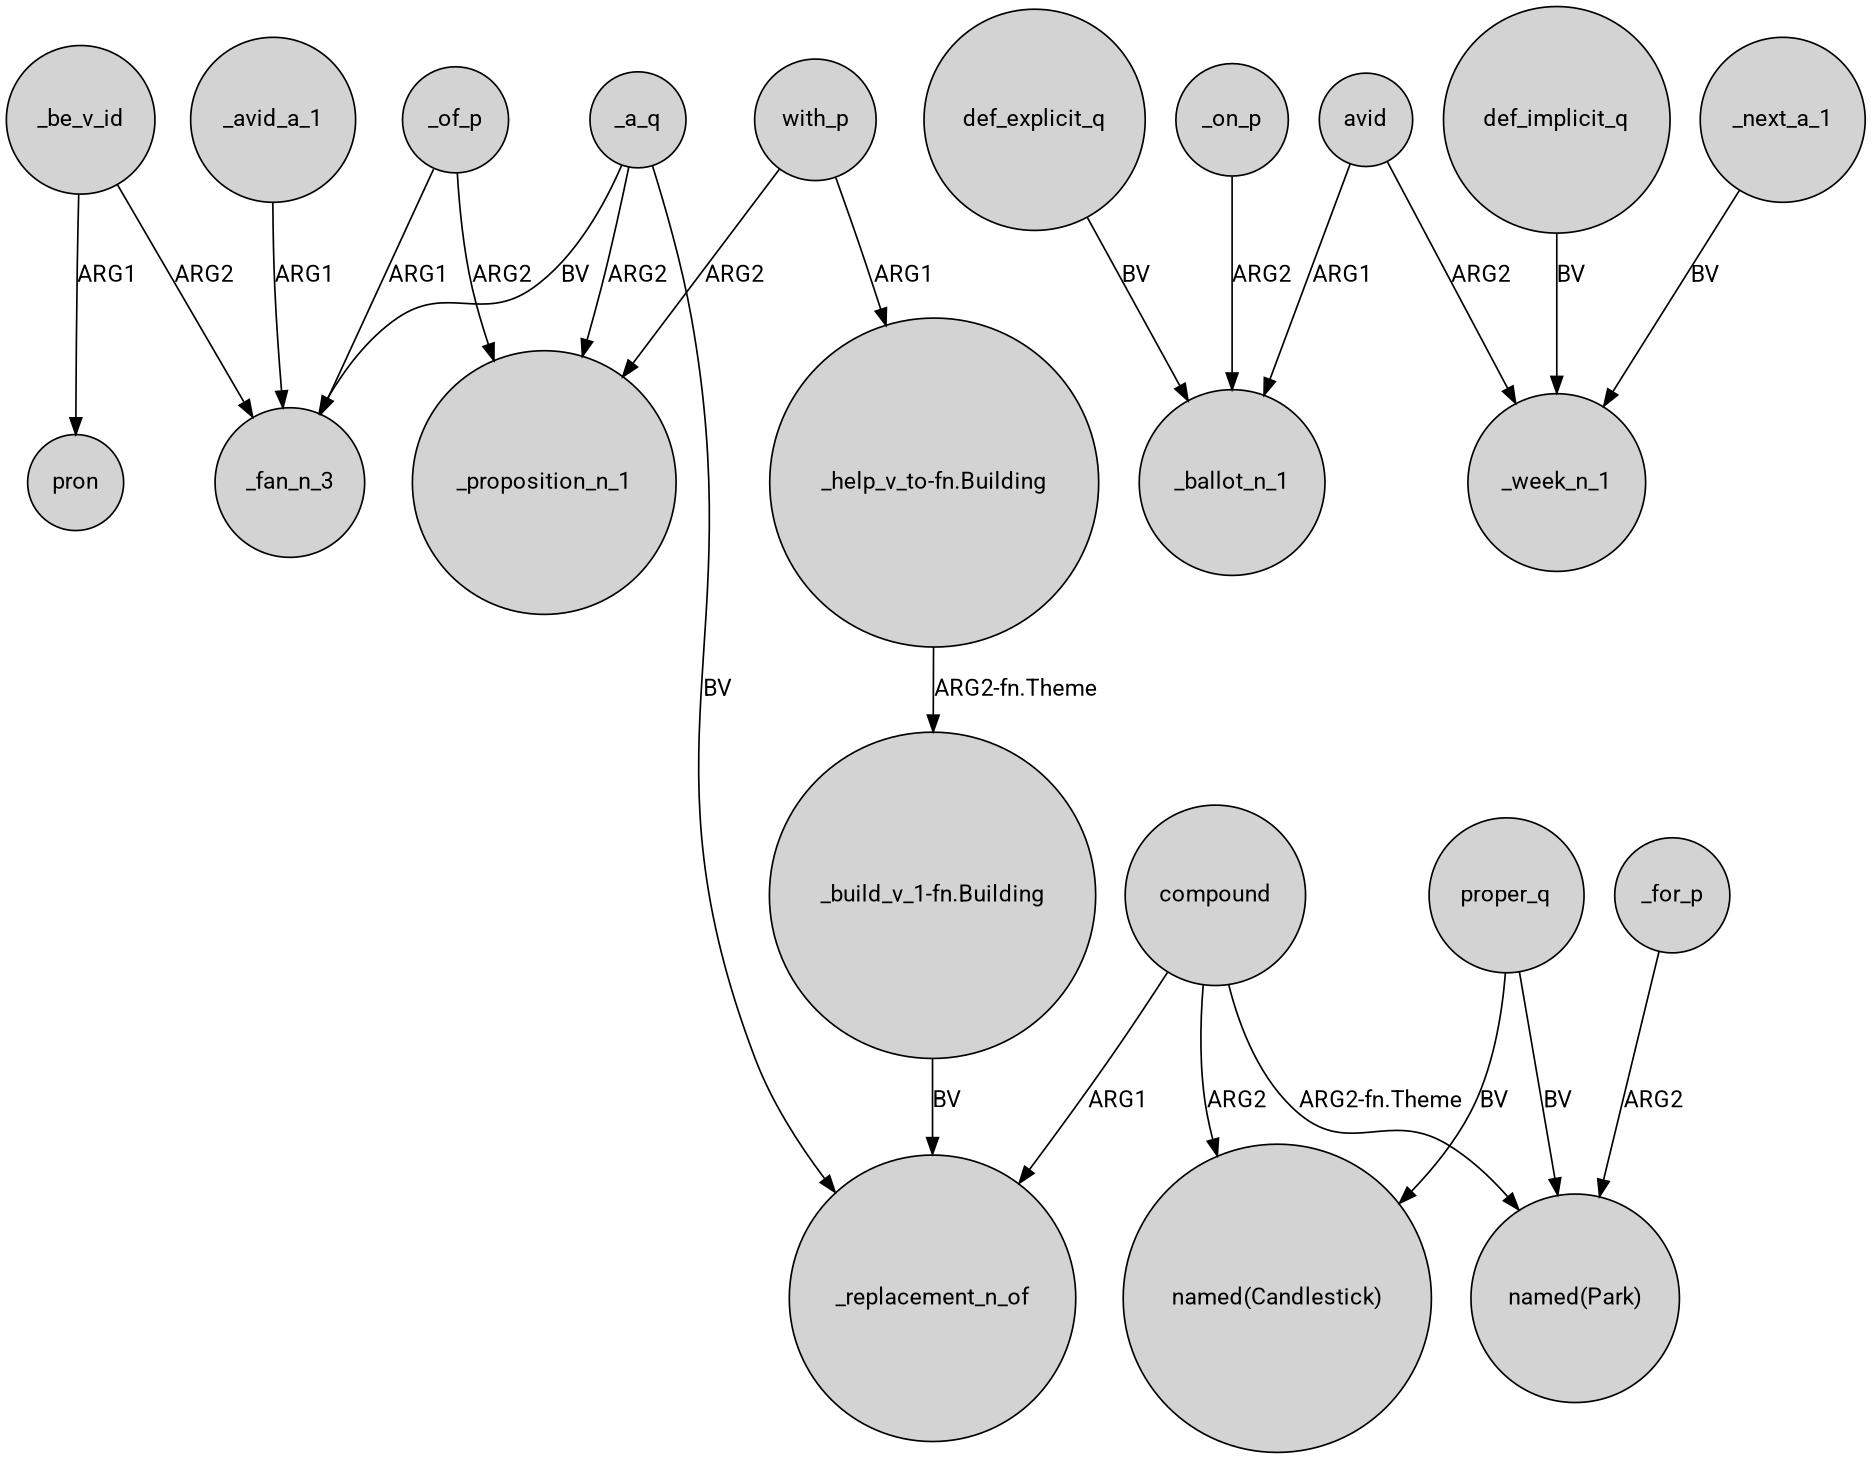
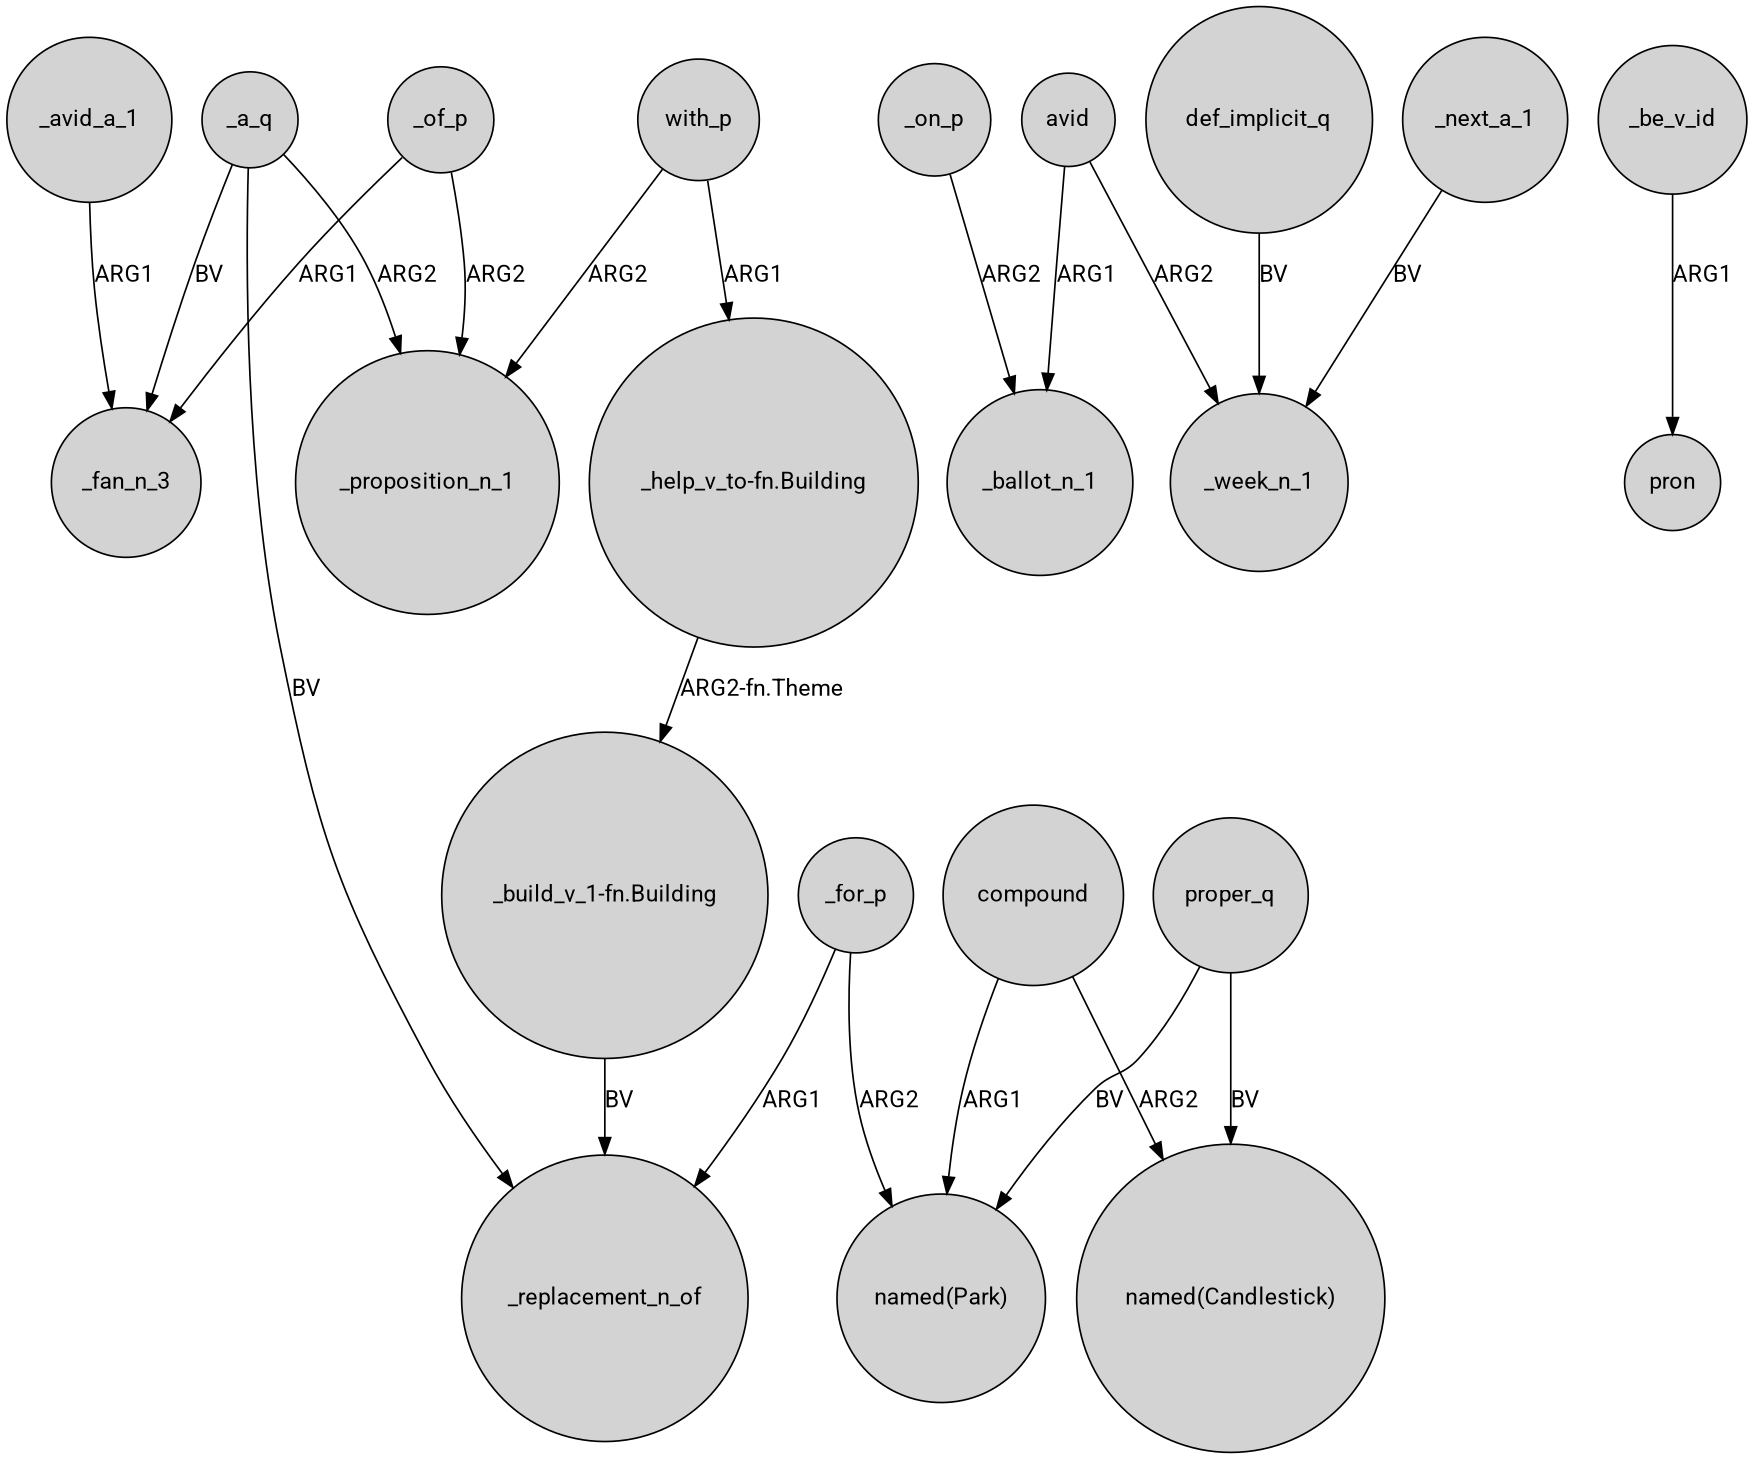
node "def_explicit_q": removed
edge "_be_v_id" -> "_fan_n_3": removed, label "ARG2"
edge "compound" -> "_replacement_n_of": now "_for_p" -> "_replacement_n_of"
edge "compound" -> "named(Park)": label "ARG2-fn.Theme" -> "ARG1"
